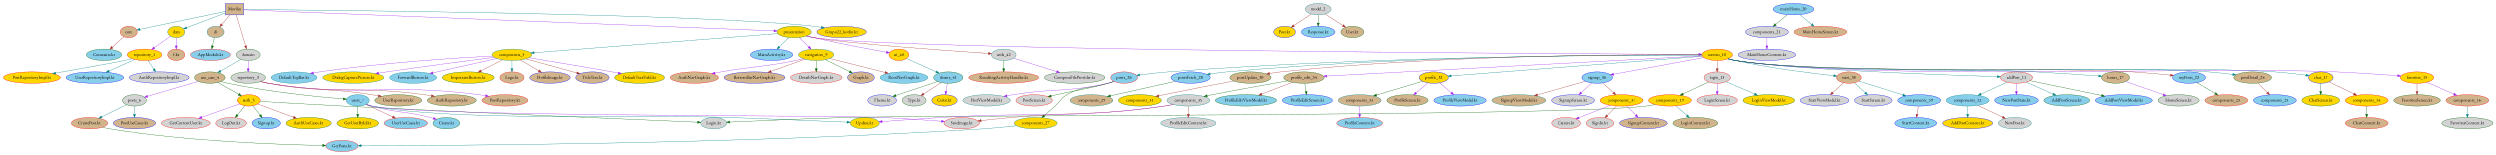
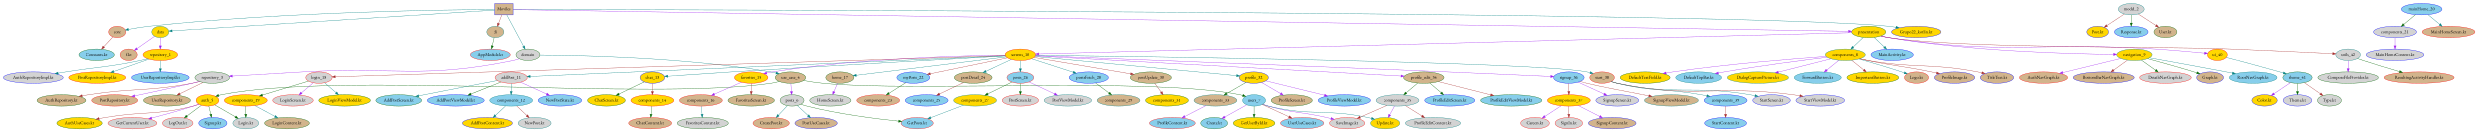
edge "Moviles" -> "domain": color brown -> teal
edge "navigation_9" -> "RootNavGraph.kt": color brown -> teal
edge "CreatePost.kt" -> "GetPosts.kt": now "posts_6" -> "GetPosts.kt"
